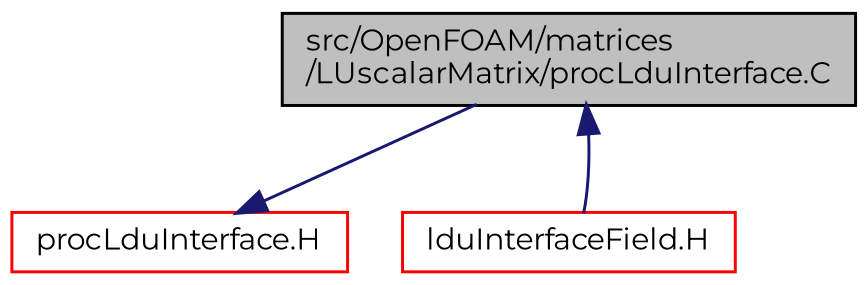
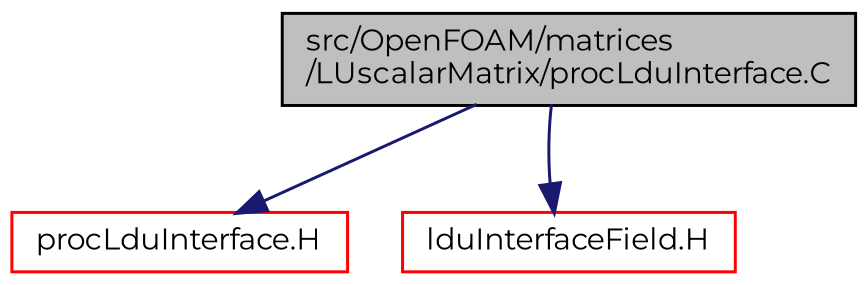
edge "lduInterfaceField.H" -> "src/OpenFOAM/matrices /LUscalarMatrix/procLduInterface.C": reversed
